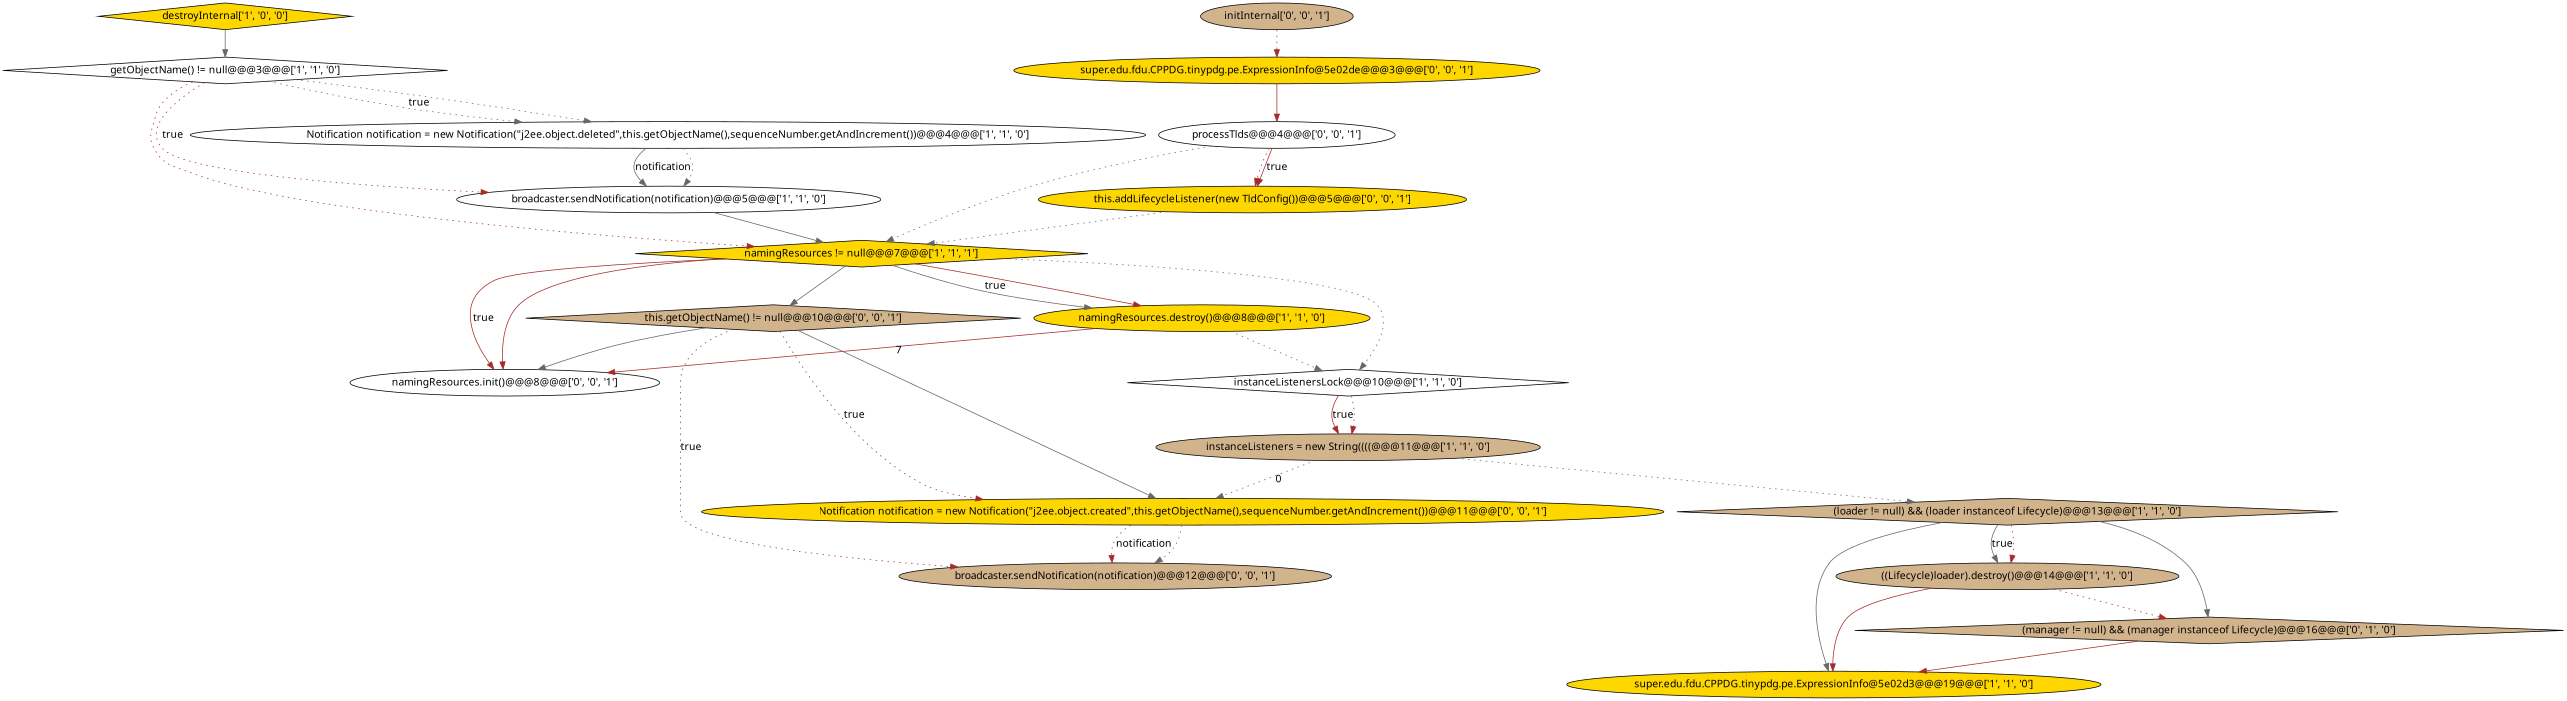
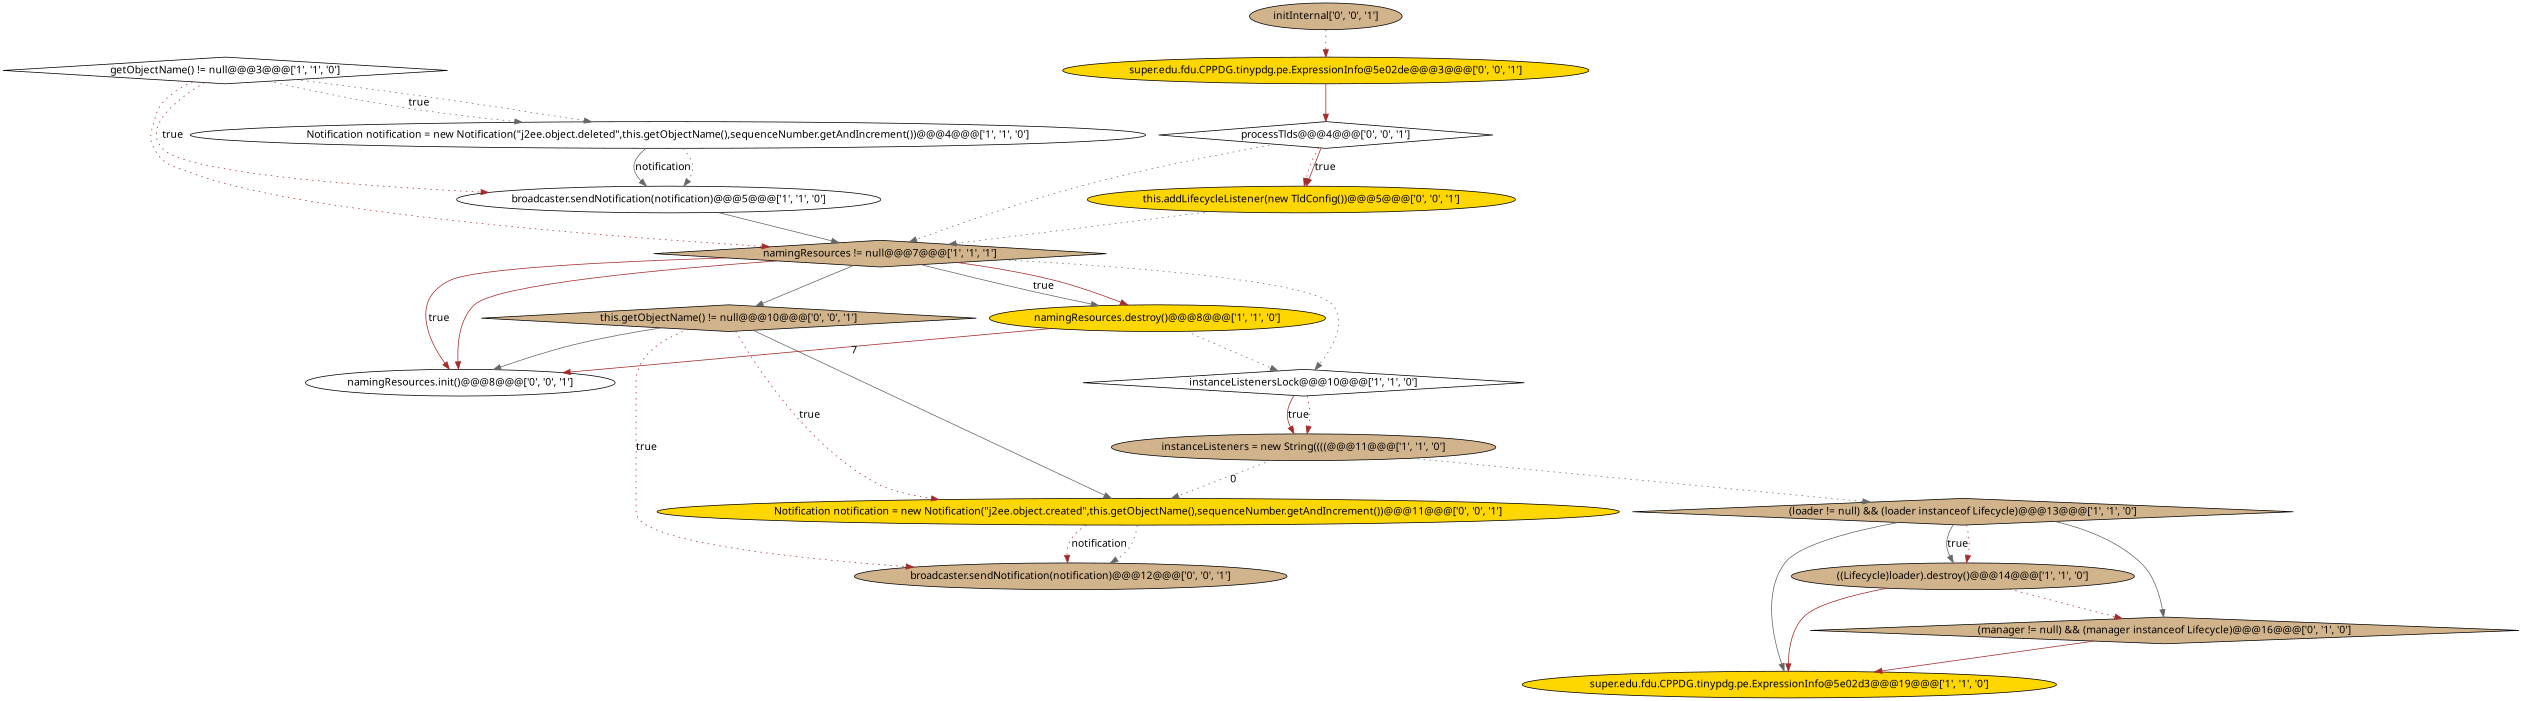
node "destroyInternal['1', '0', '0']": removed
node "processTlds@@@4@@@['0', '0', '1']": shape ellipse -> diamond
node "namingResources != null@@@7@@@['1', '1', '1']": fillcolor gold -> tan
